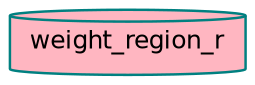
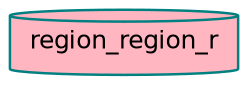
node "weight_region_r": label "weight_region_r" -> "region_region_r"
